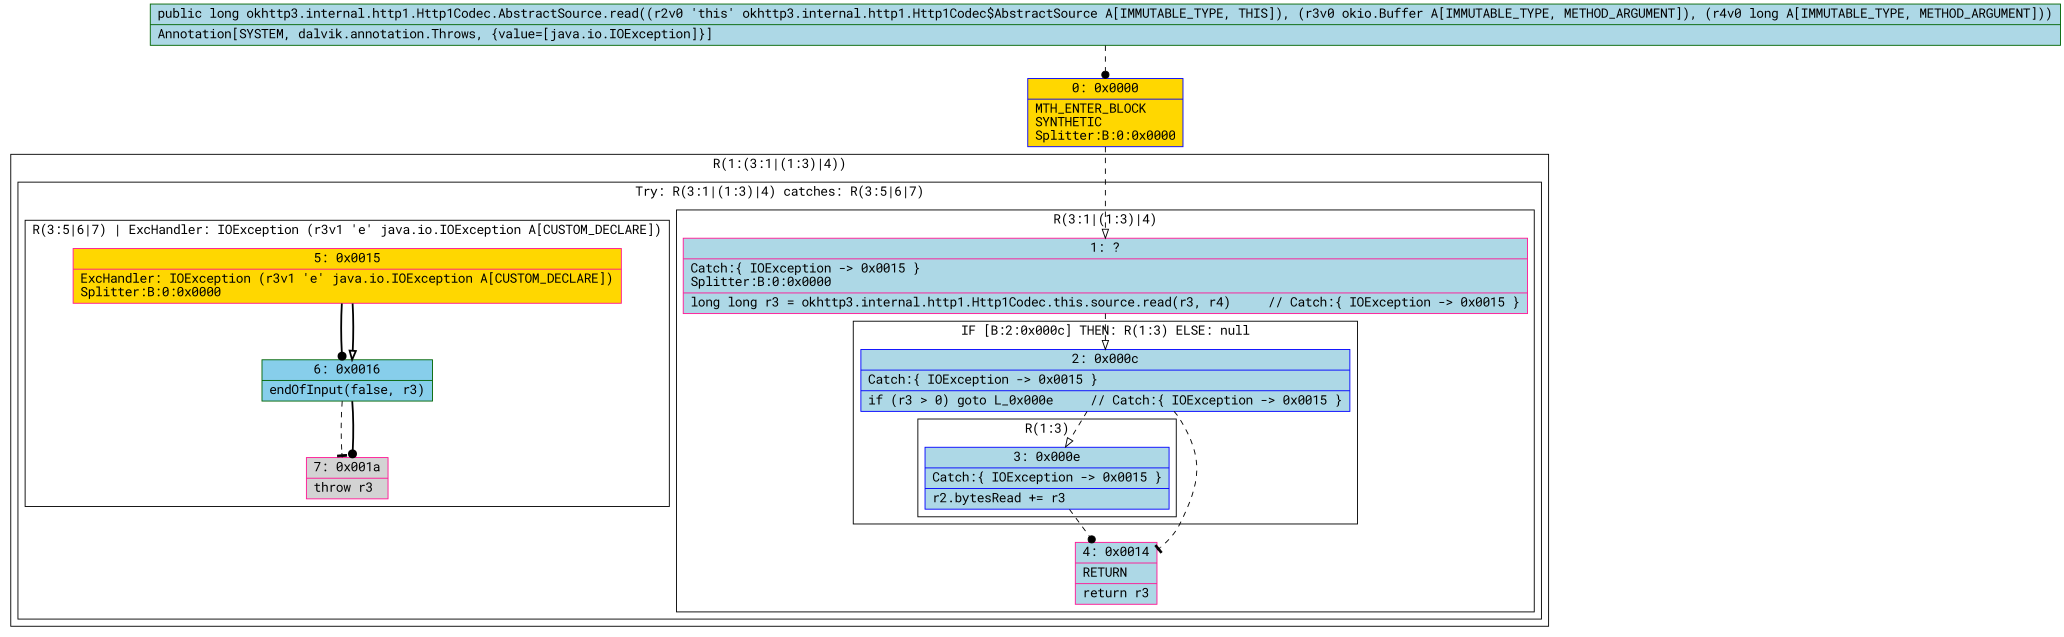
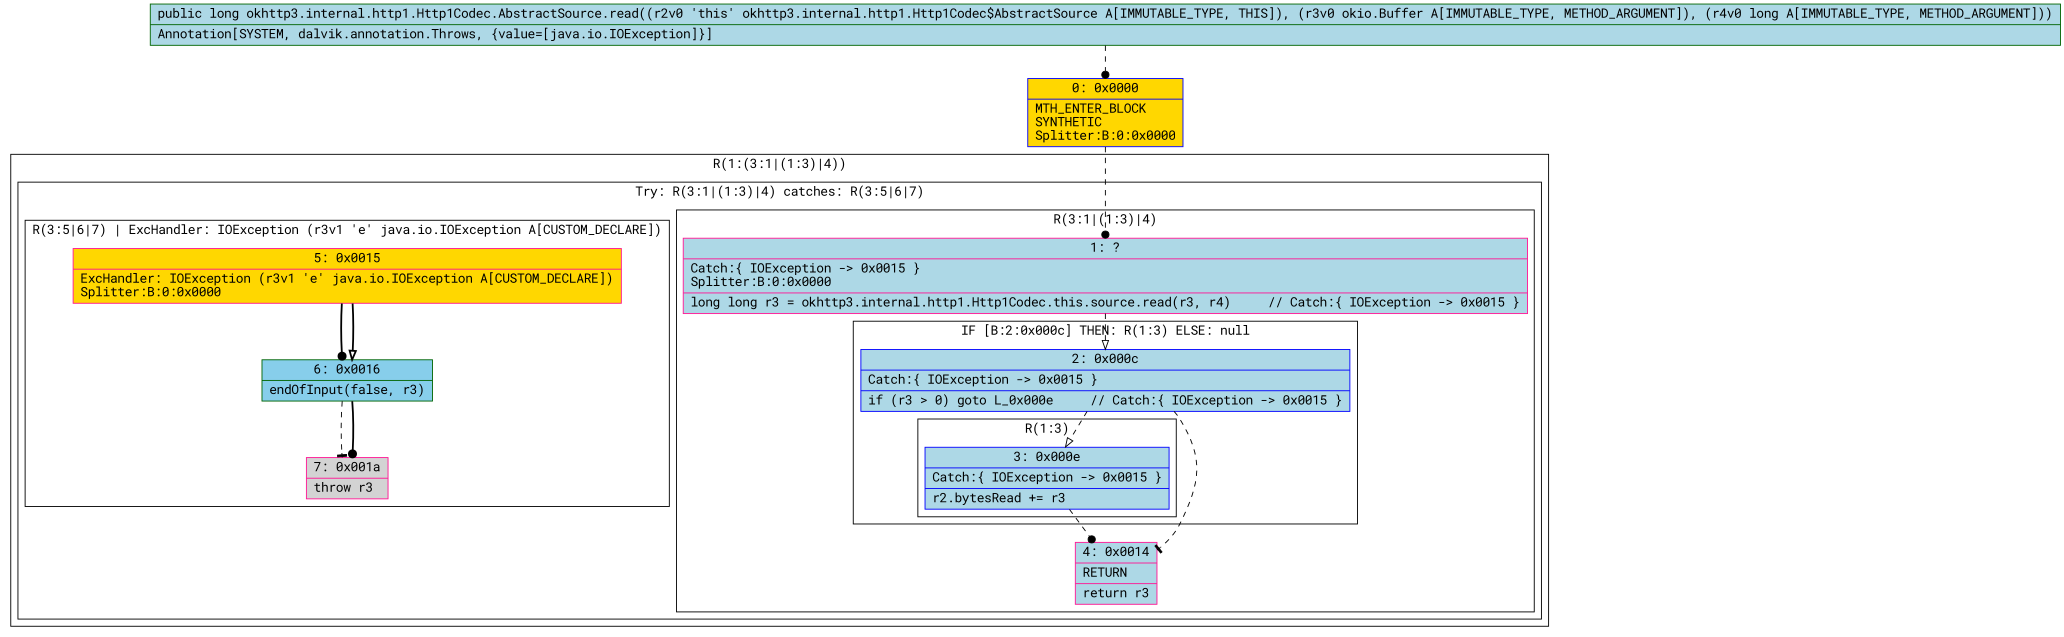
edge "0: 0x0000" -> "1: ?": arrowhead onormal -> dot
